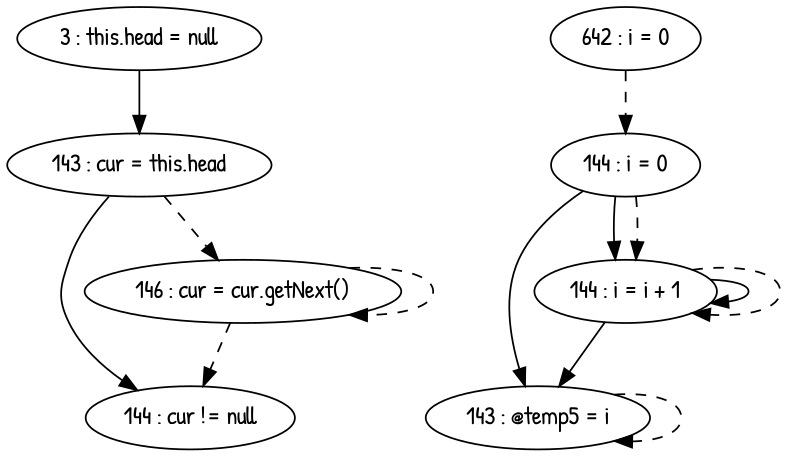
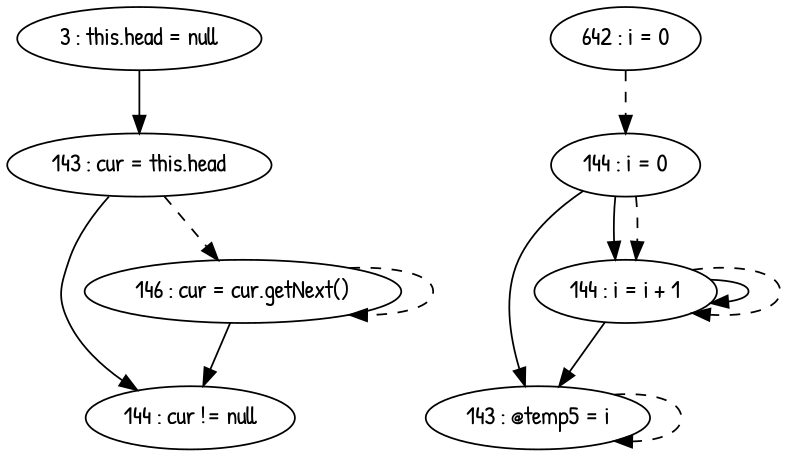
edge "146 : cur = cur.getNext()" -> "144 : cur != null": style dashed -> solid
